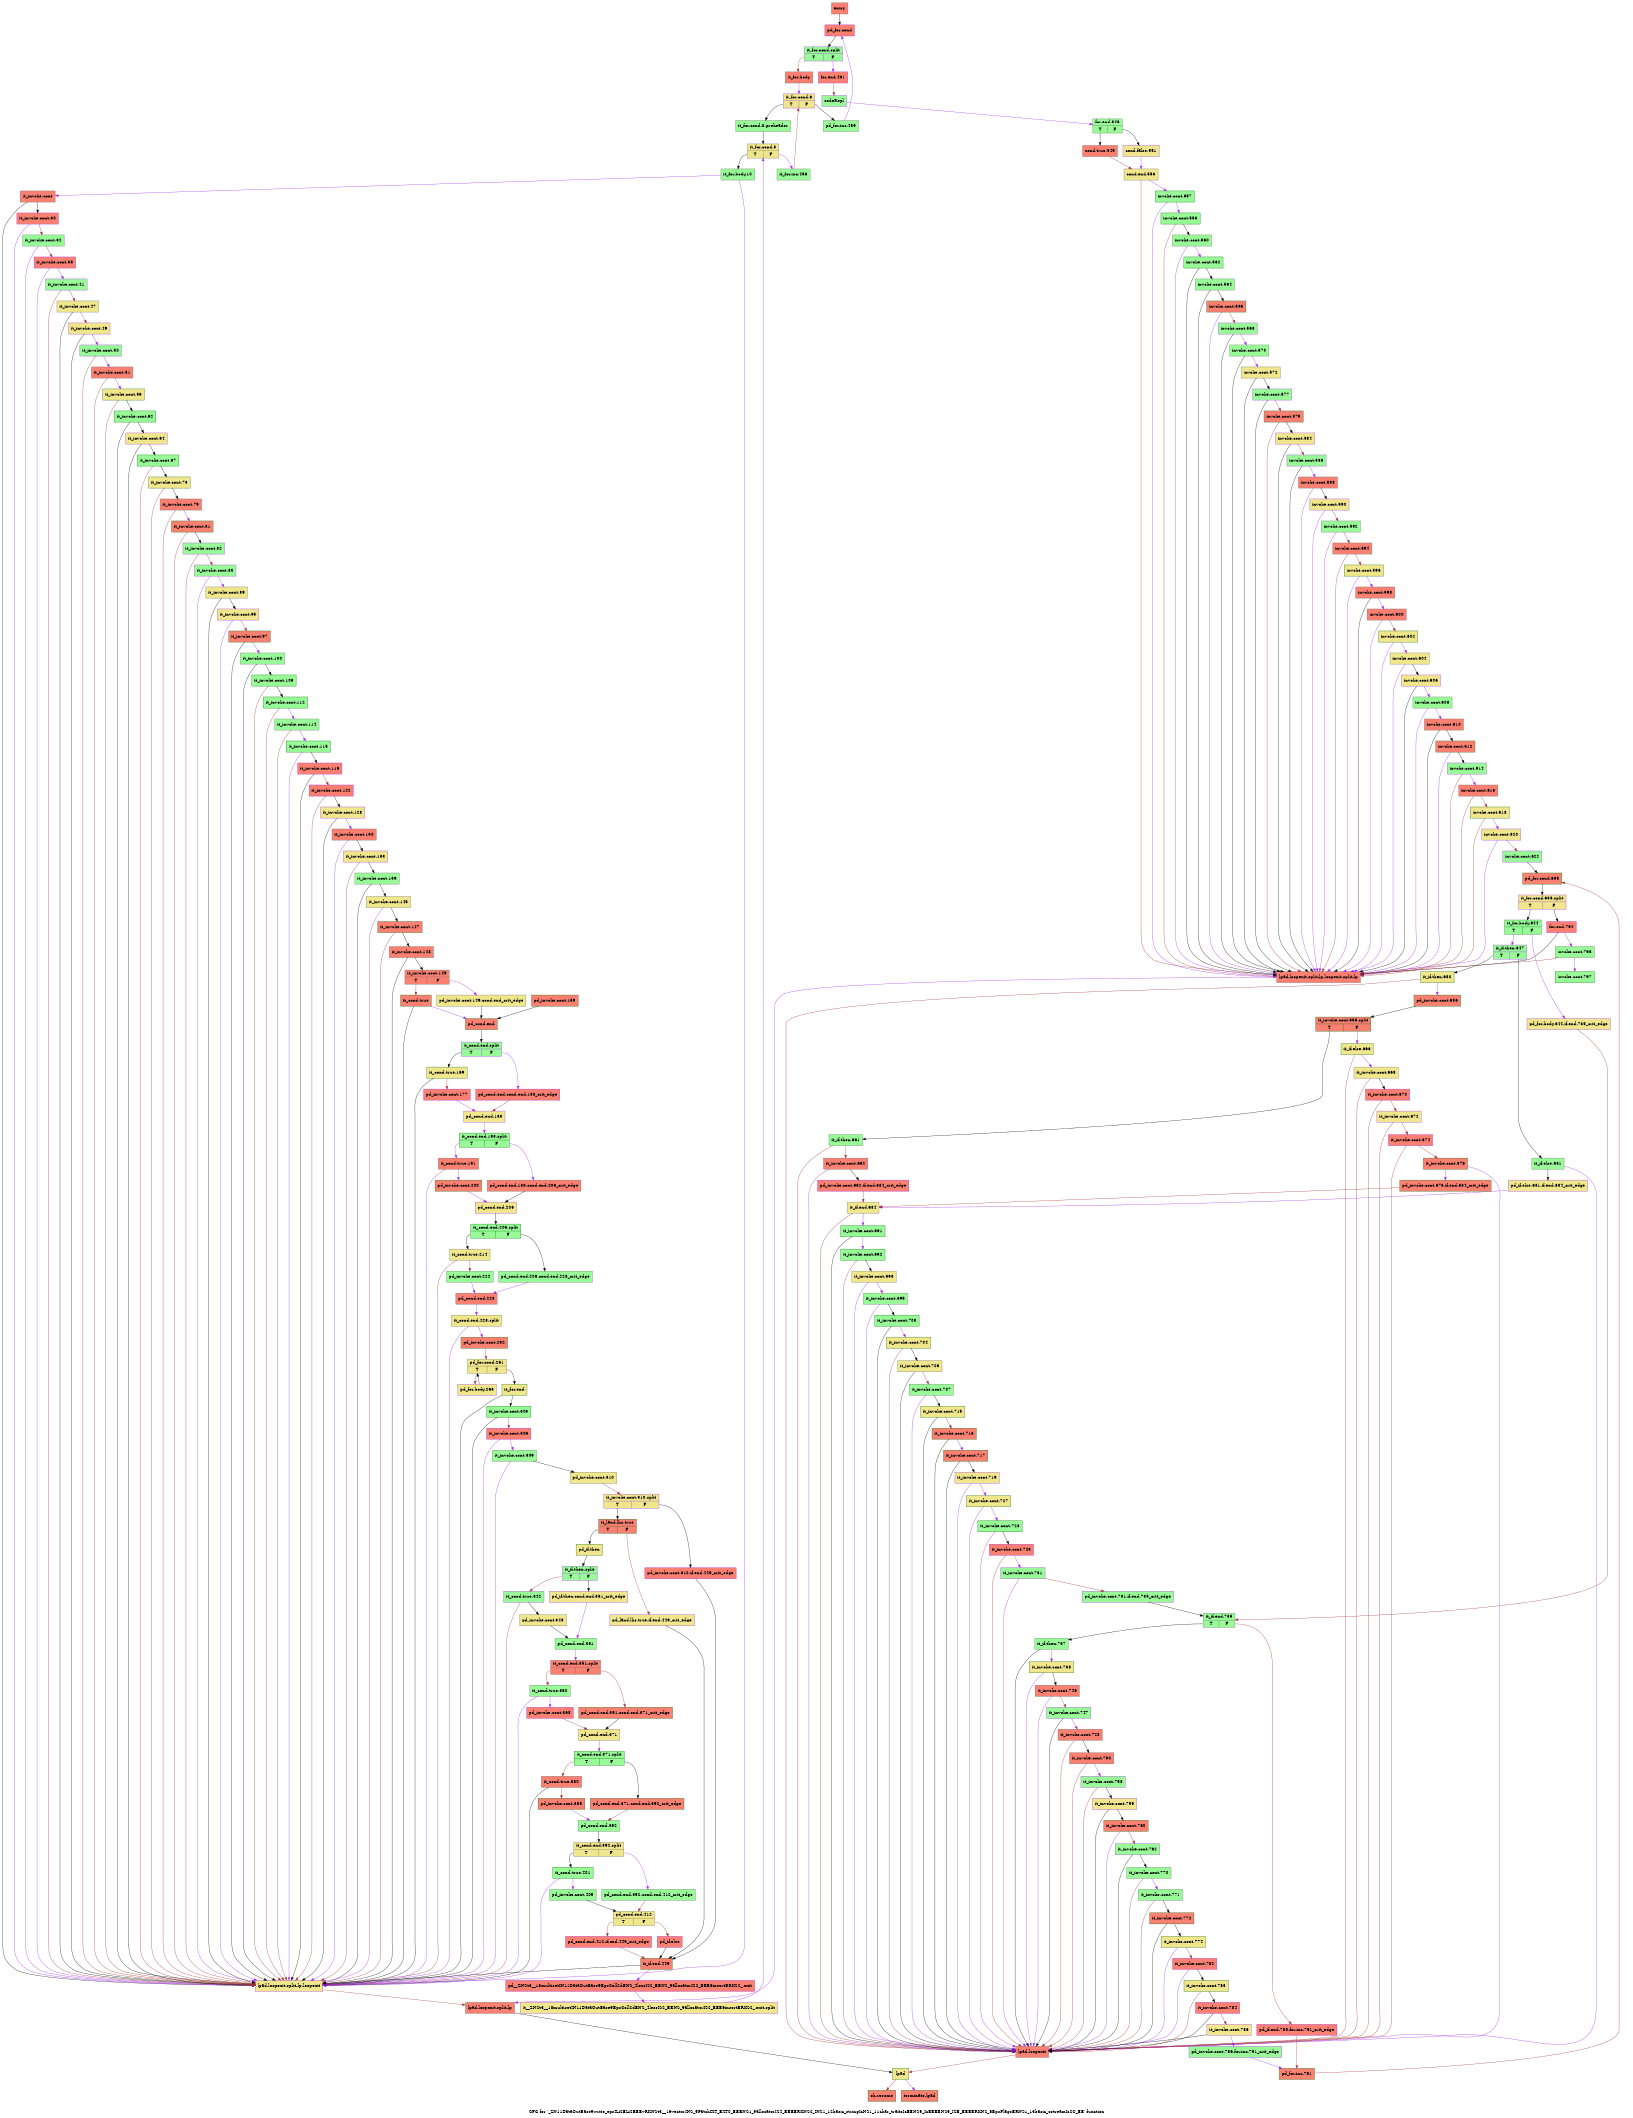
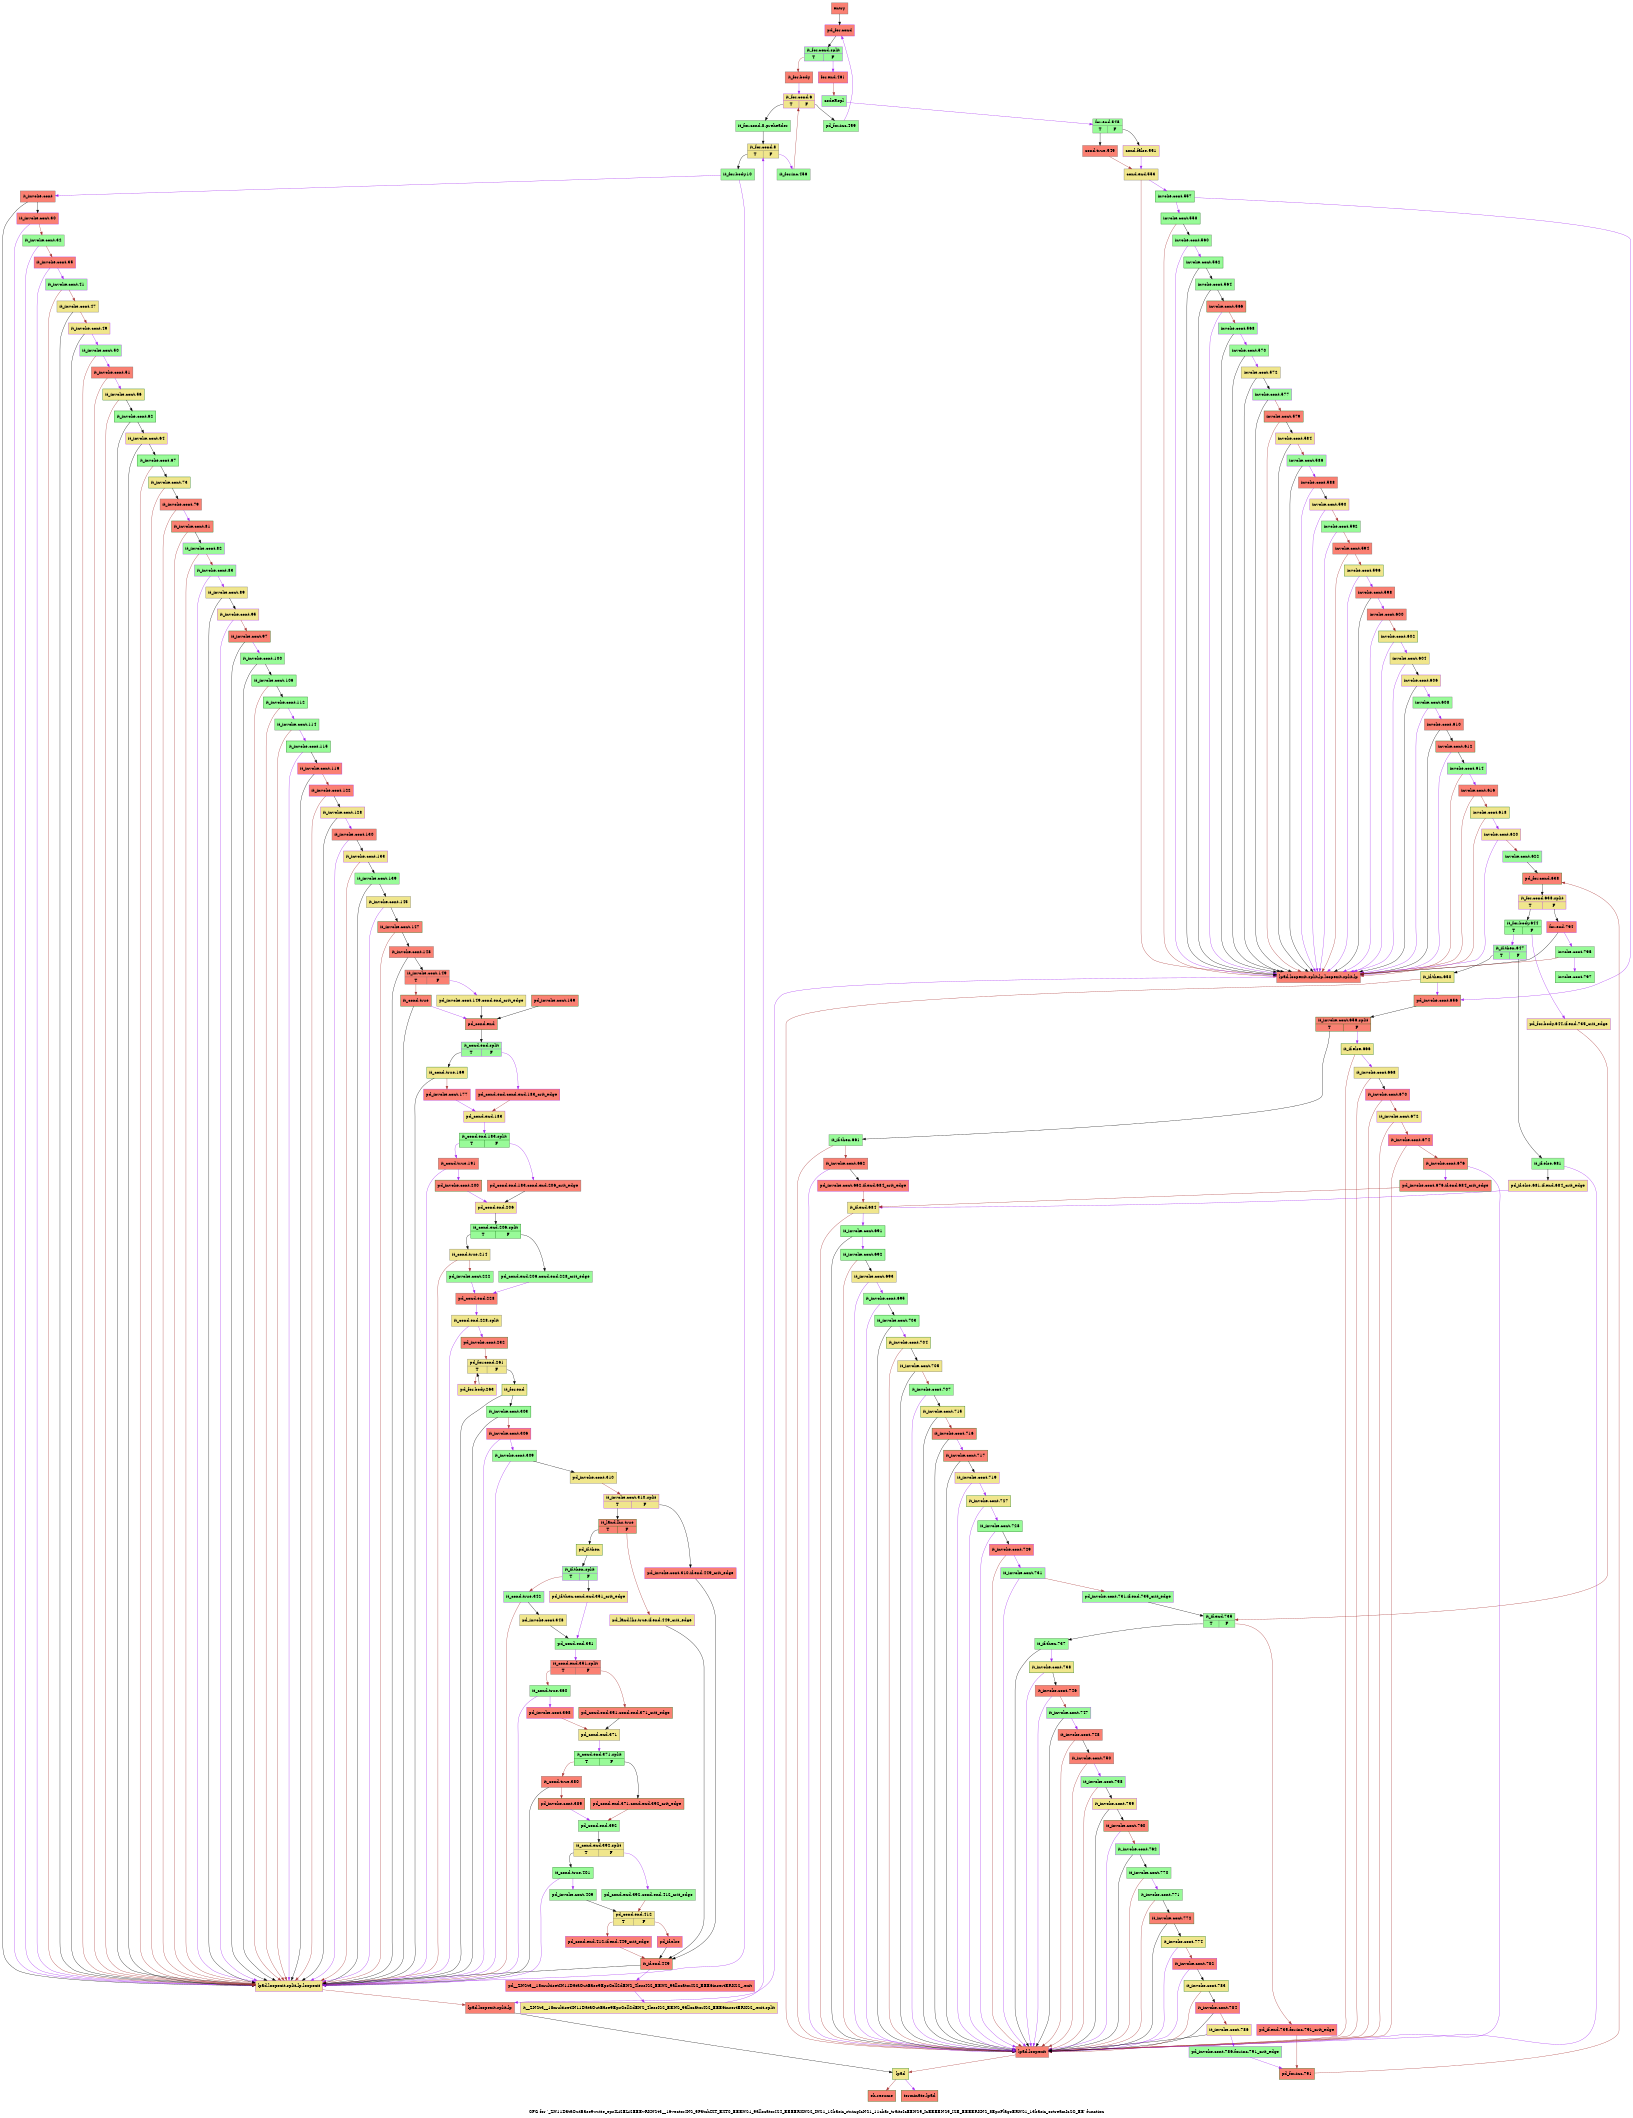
edge "invoke.cont.557" -> "lpad.loopexit.split-lp.loopexit.split-lp": now "invoke.cont.557" -> "pd_invoke.cont.656"
